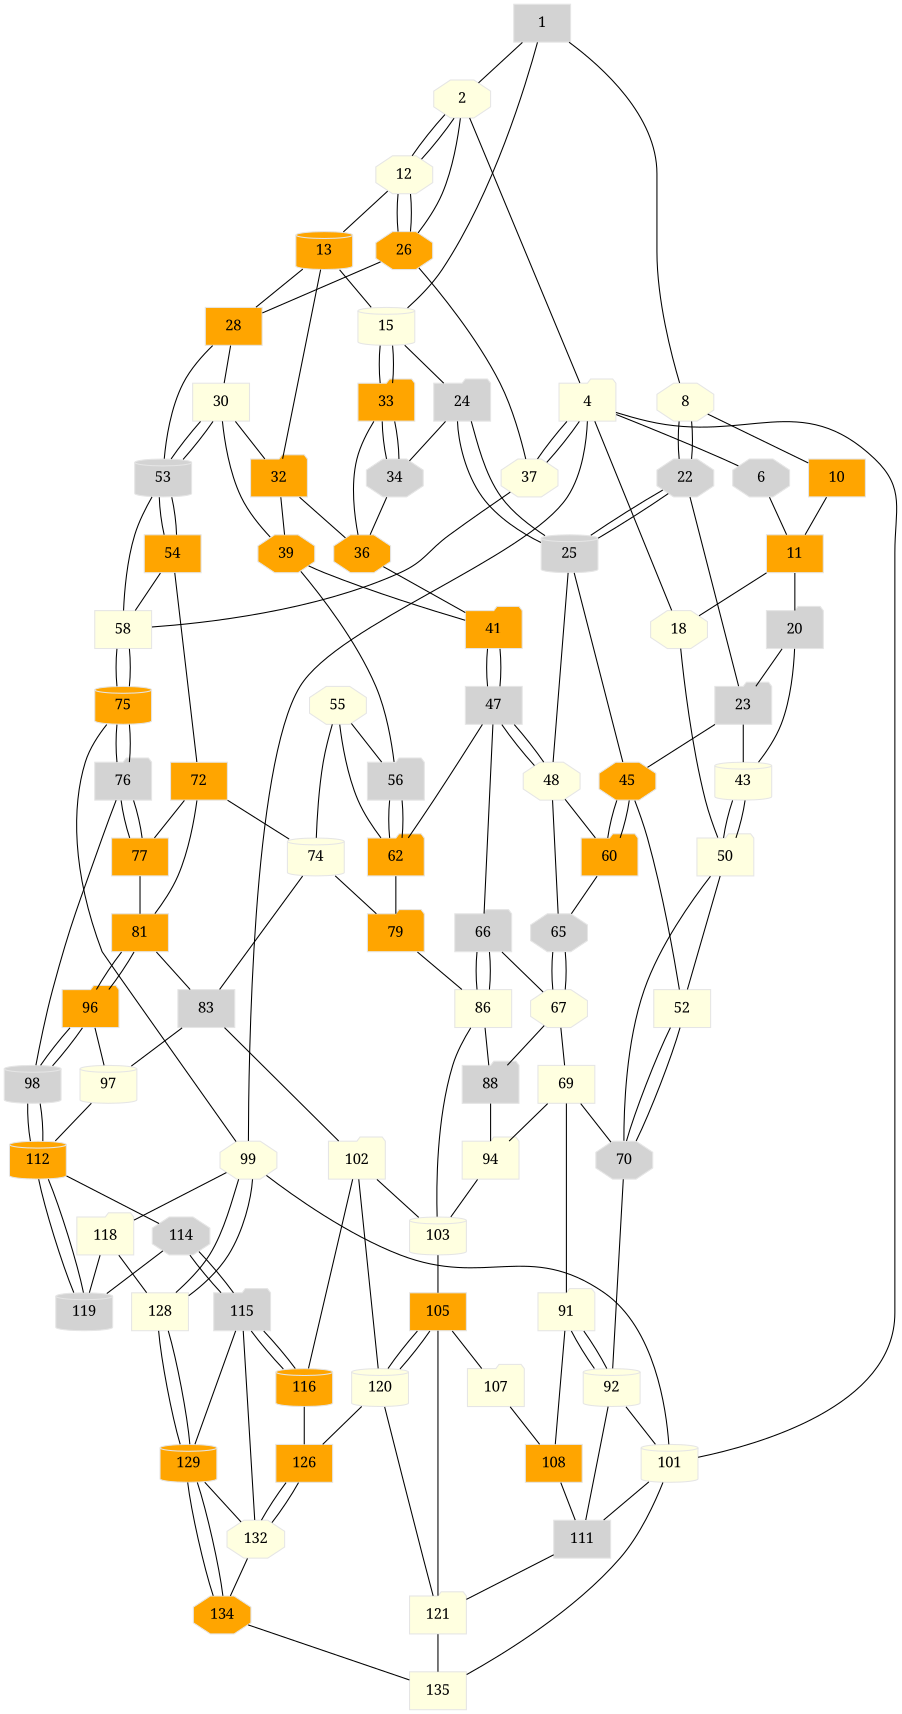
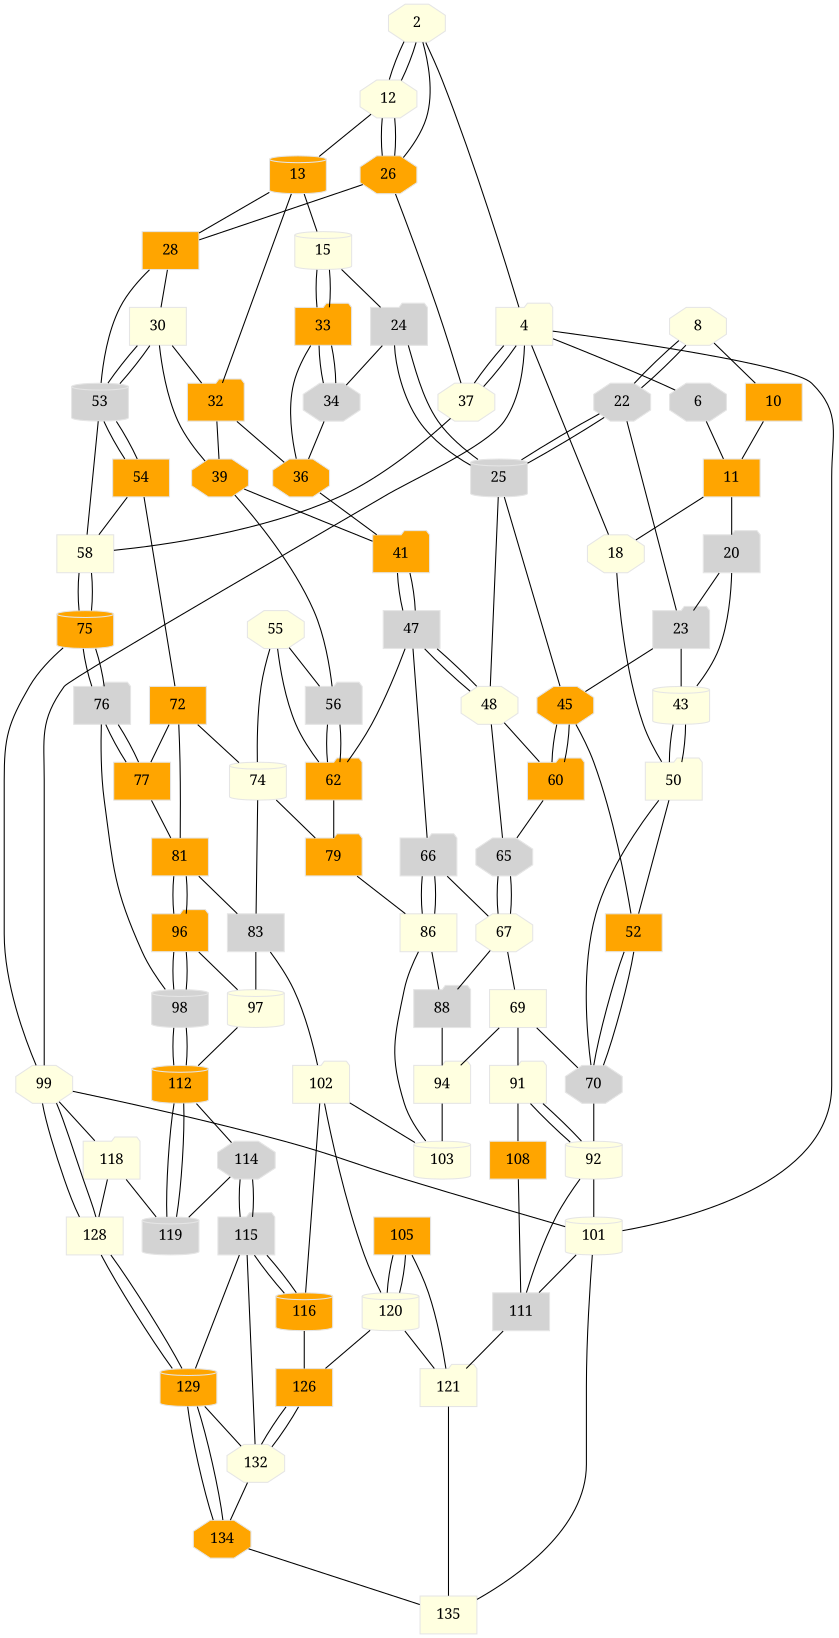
node "1": removed
node "52": fillcolor lightyellow -> orange
edge "103" -- "105": removed
node "107": removed
